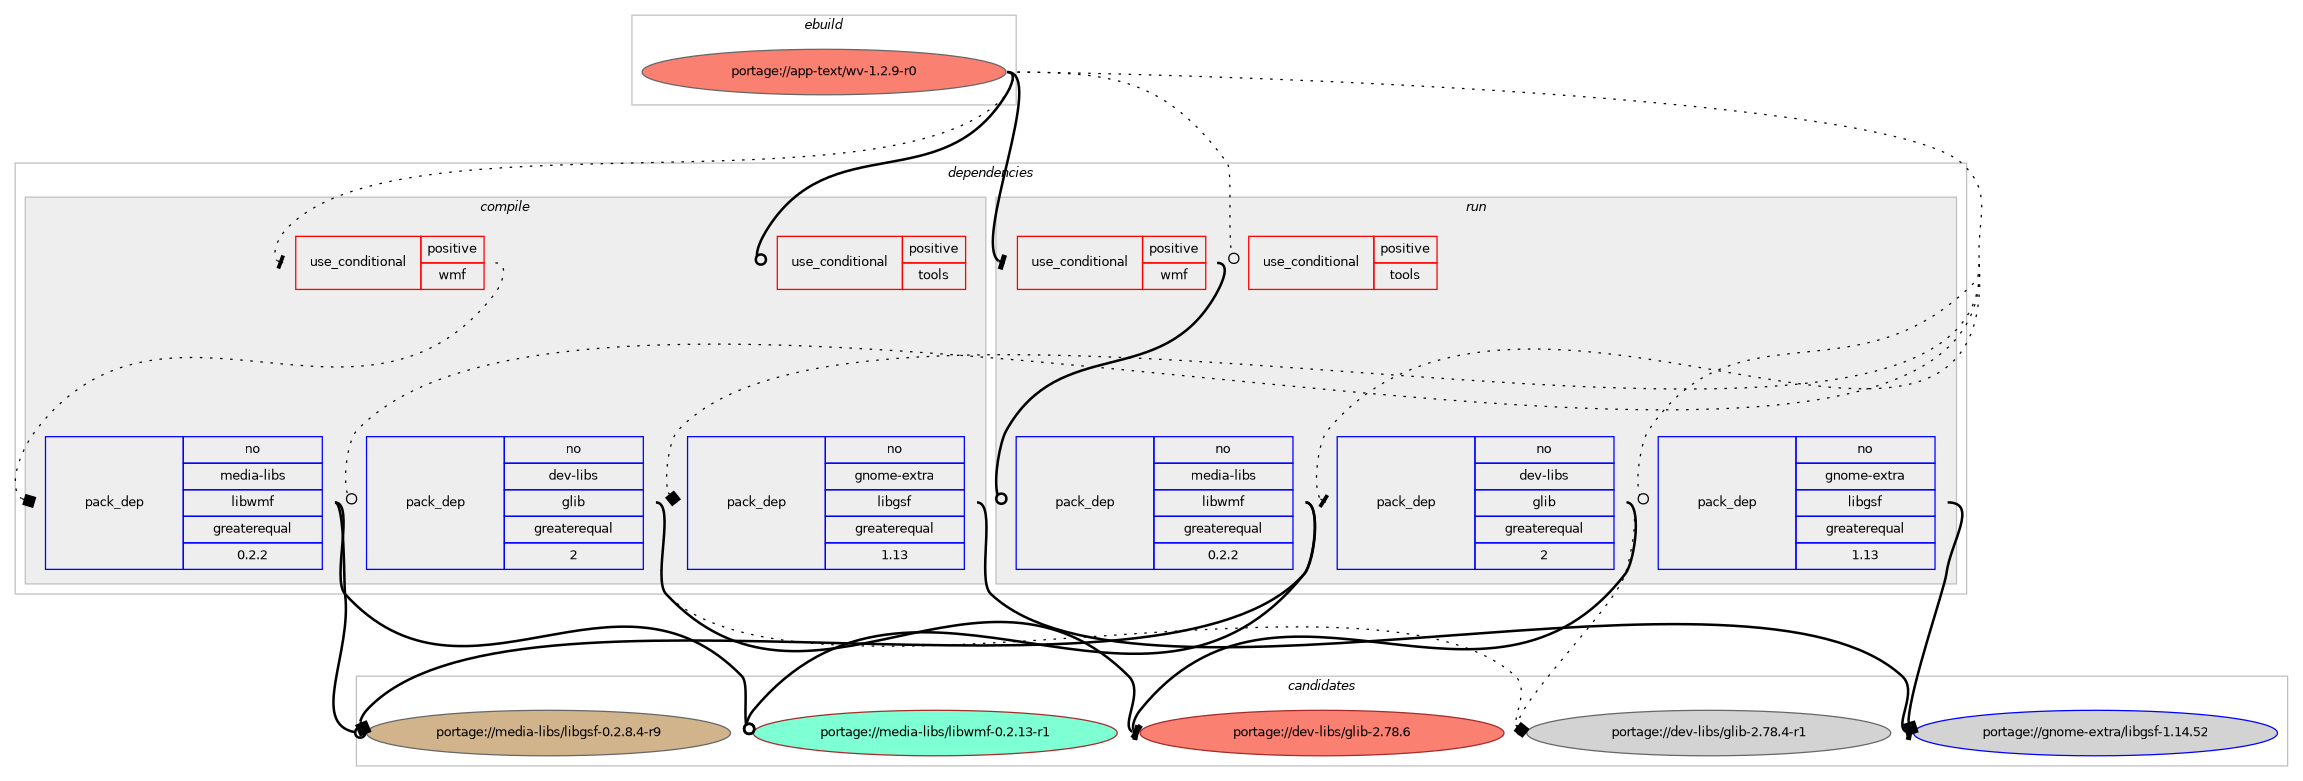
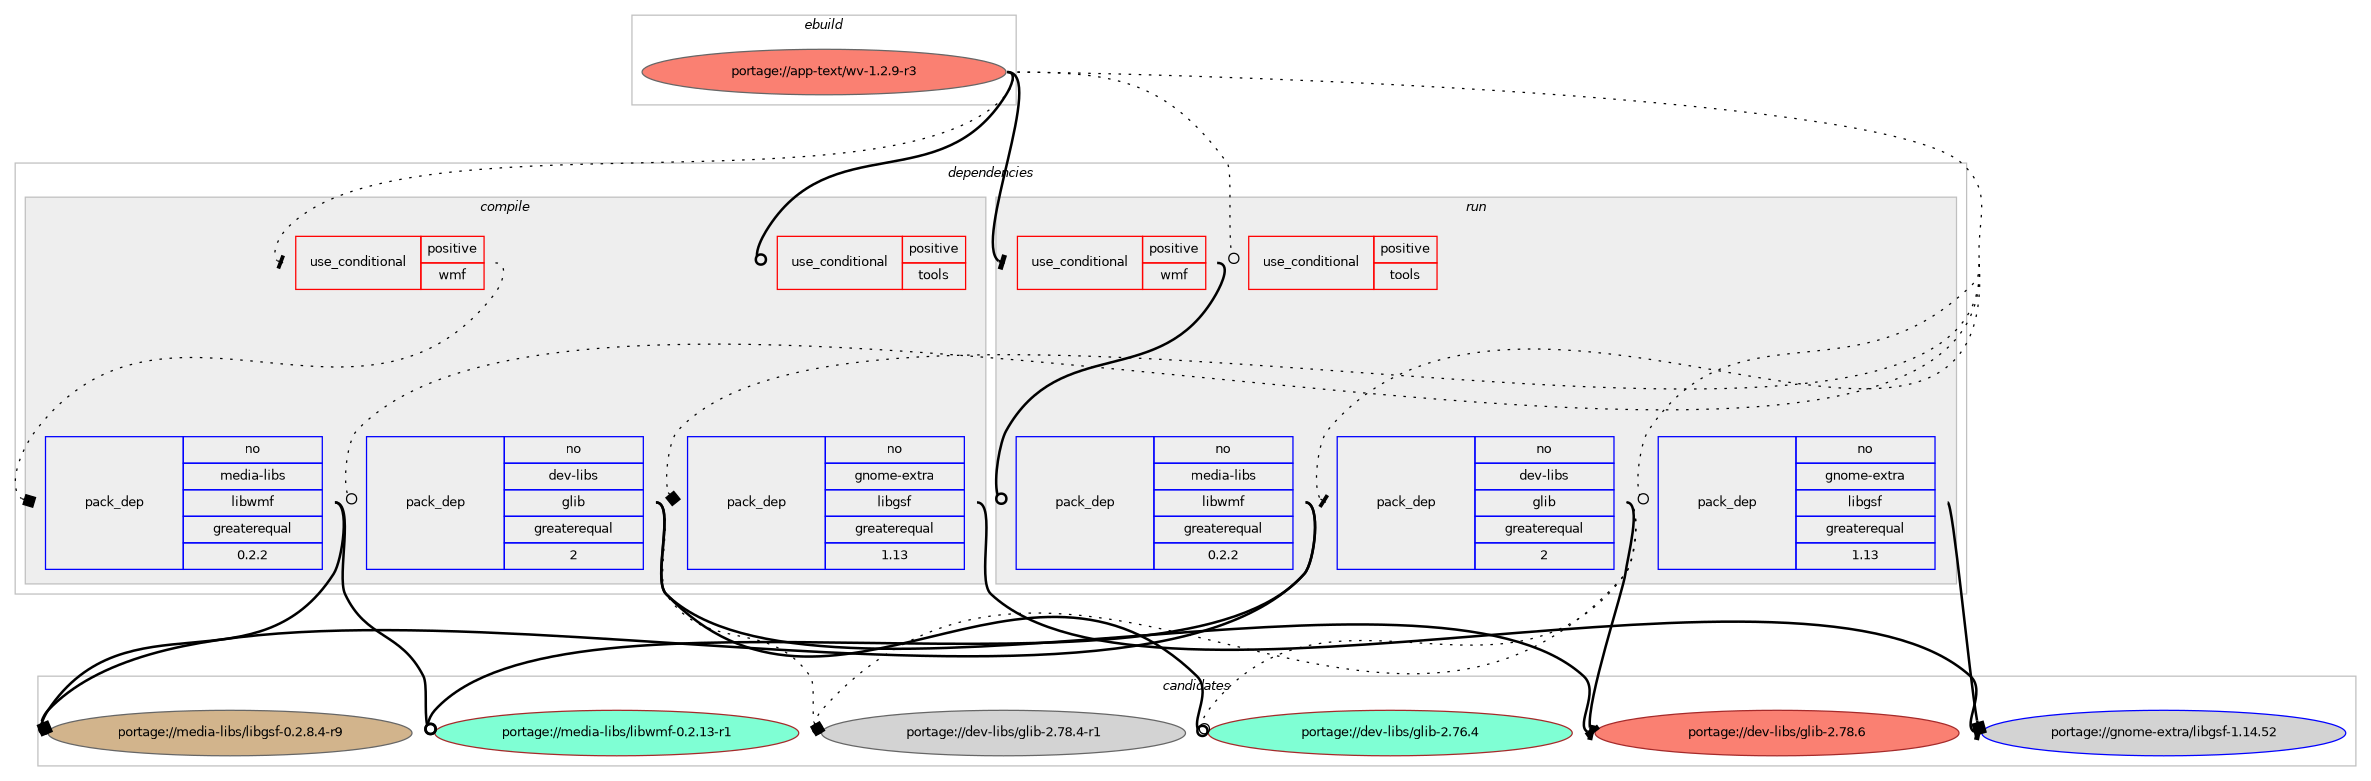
node "portage://app-text/wv-1.2.9-r0": label "portage://app-text/wv-1.2.9-r0" -> "portage://app-text/wv-1.2.9-r3"
node "portage://dev-libs/glib-2.76.4": added
